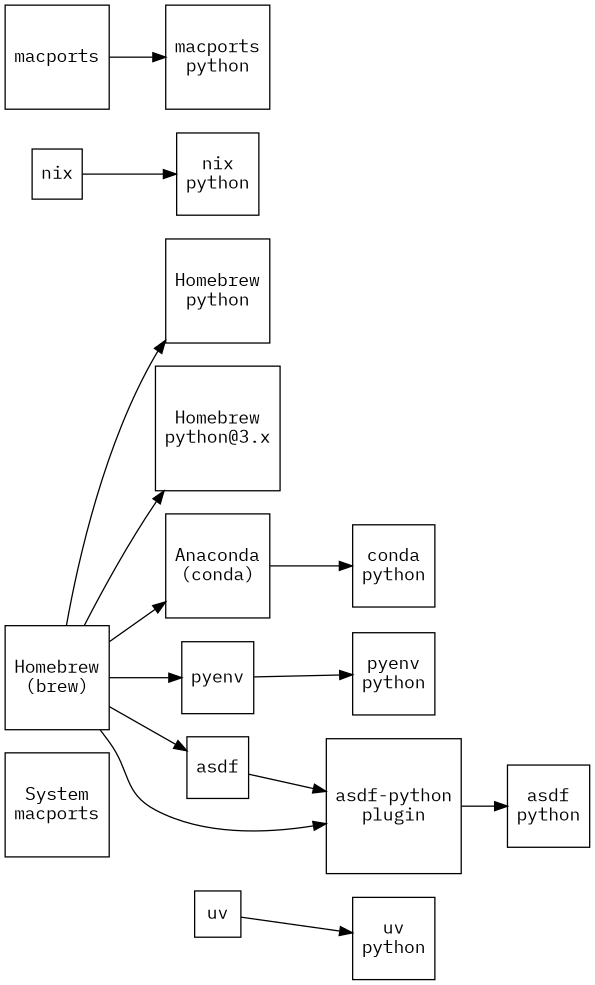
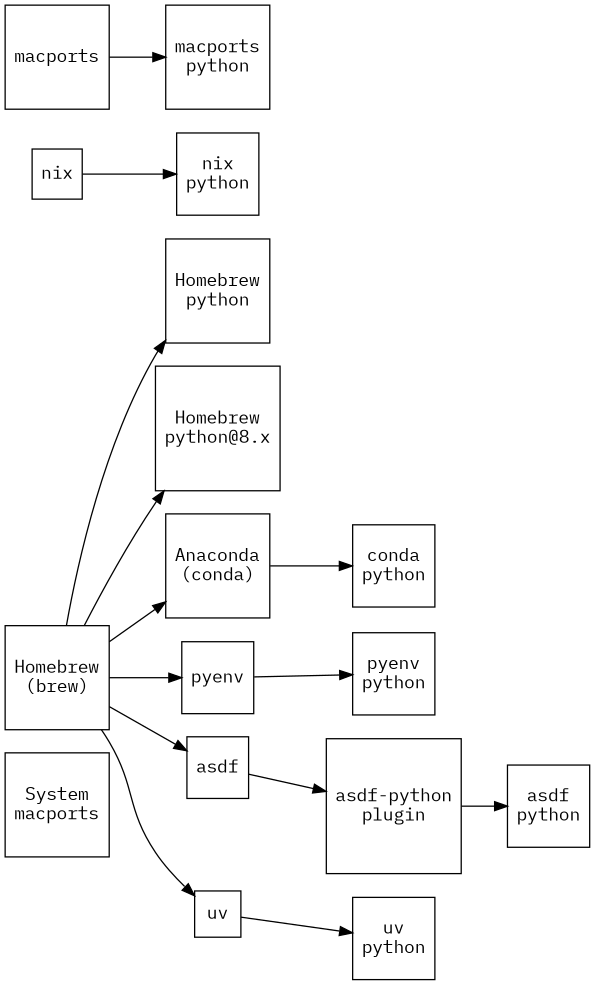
node "Homebrew python@3.x": label "Homebrew python@3.x" -> "Homebrew python@8.x"
edge "Homebrew (brew)" -> "asdf-python plugin": now "Homebrew (brew)" -> "uv"
